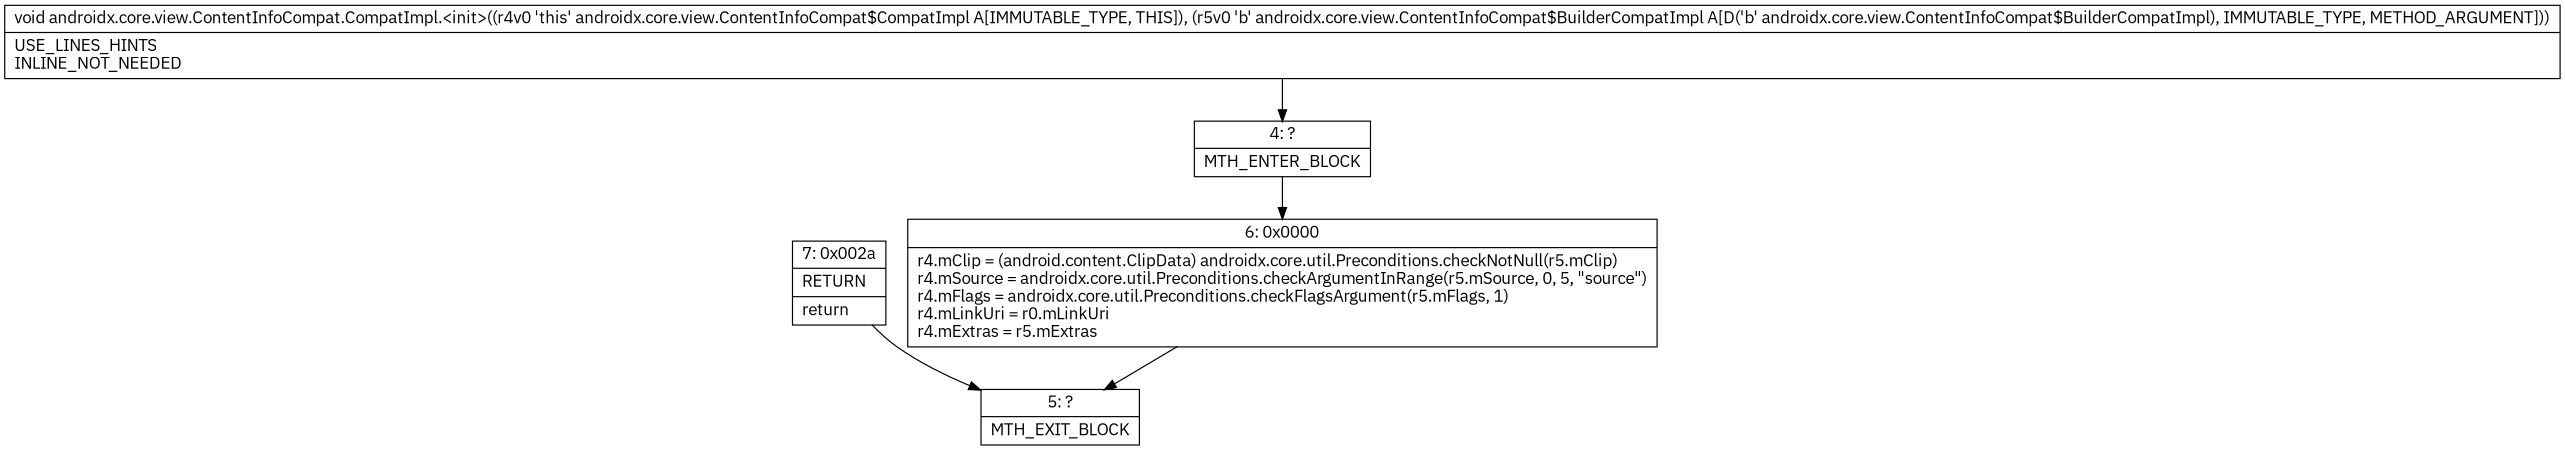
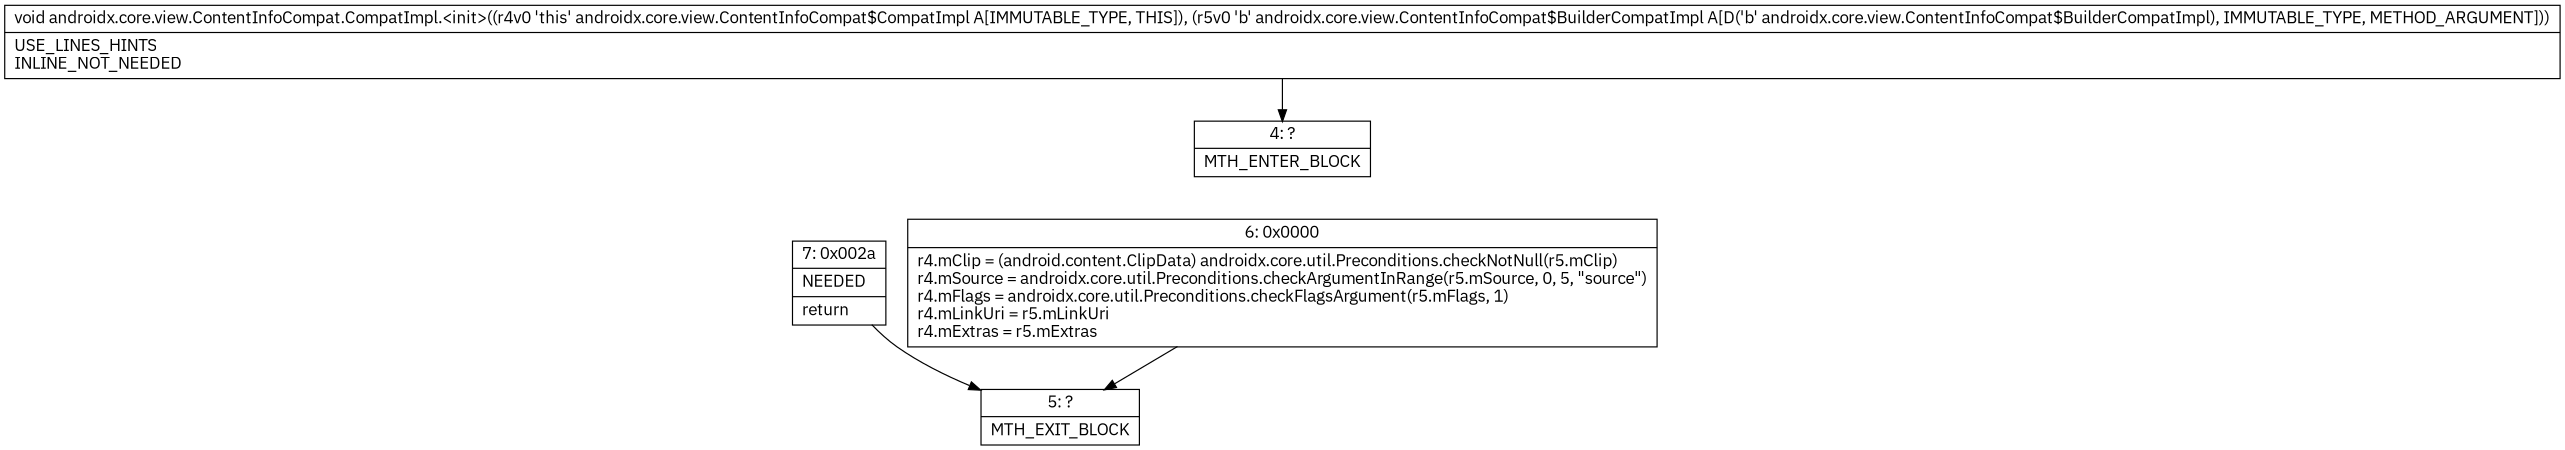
edge "4: ?" -> "6: 0x0000": removed
node "7: 0x002a": text "RETURN" -> "NEEDED"
node "6: 0x0000": text "r4.mLinkUri = r0.mLinkUri" -> "r4.mLinkUri = r5.mLinkUri"
